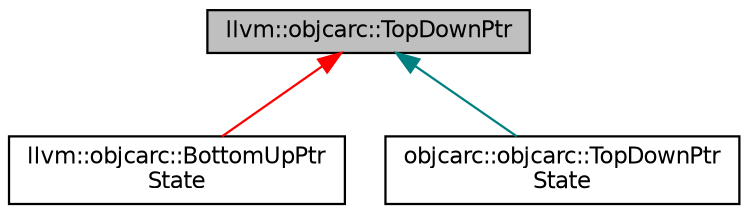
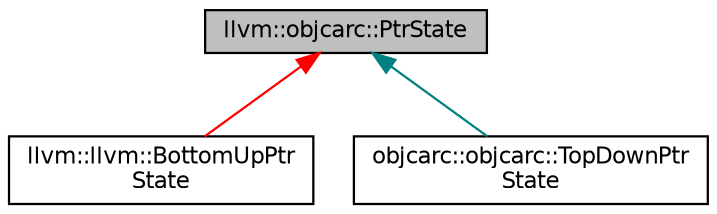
node "llvm::objcarc::TopDownPtr": label "llvm::objcarc::TopDownPtr" -> "llvm::objcarc::PtrState"
node "llvm::objcarc::BottomUpPtr State": label "llvm::objcarc::BottomUpPtr State" -> "llvm::llvm::BottomUpPtr State"
